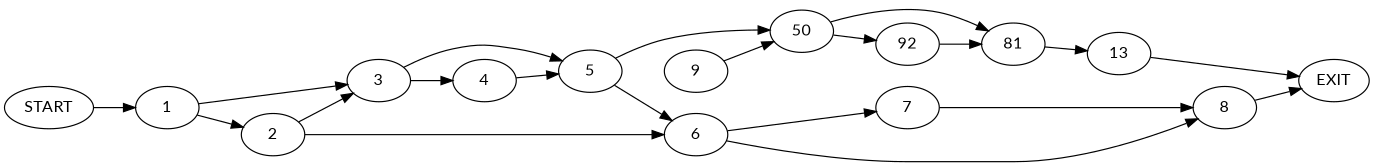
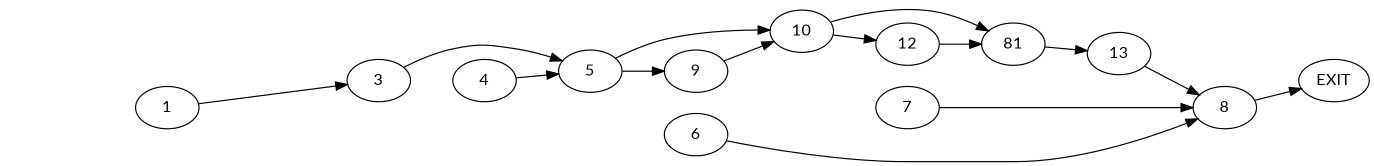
node "50": label "50" -> "10"
node "92": label "92" -> "12"
edge "13" -> "EXIT": now "13" -> "8"
edge "3" -> "4": removed
edge "5" -> "6": now "5" -> "9"
node "START": removed
edge "6" -> "7": removed
node "2": removed
